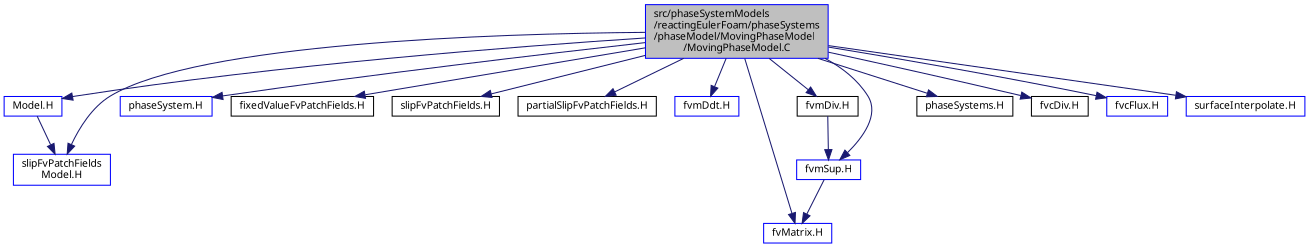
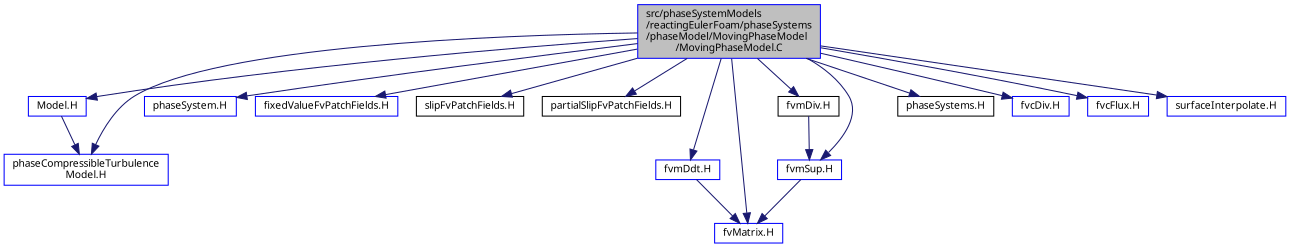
node "fixedValueFvPatchFields.H": color black -> blue
node "fvcDiv.H": color black -> blue
node "slipFvPatchFields Model.H": label "slipFvPatchFields Model.H" -> "phaseCompressibleTurbulence Model.H"
edge "fvmDdt.H" -> "fvMatrix.H": added
